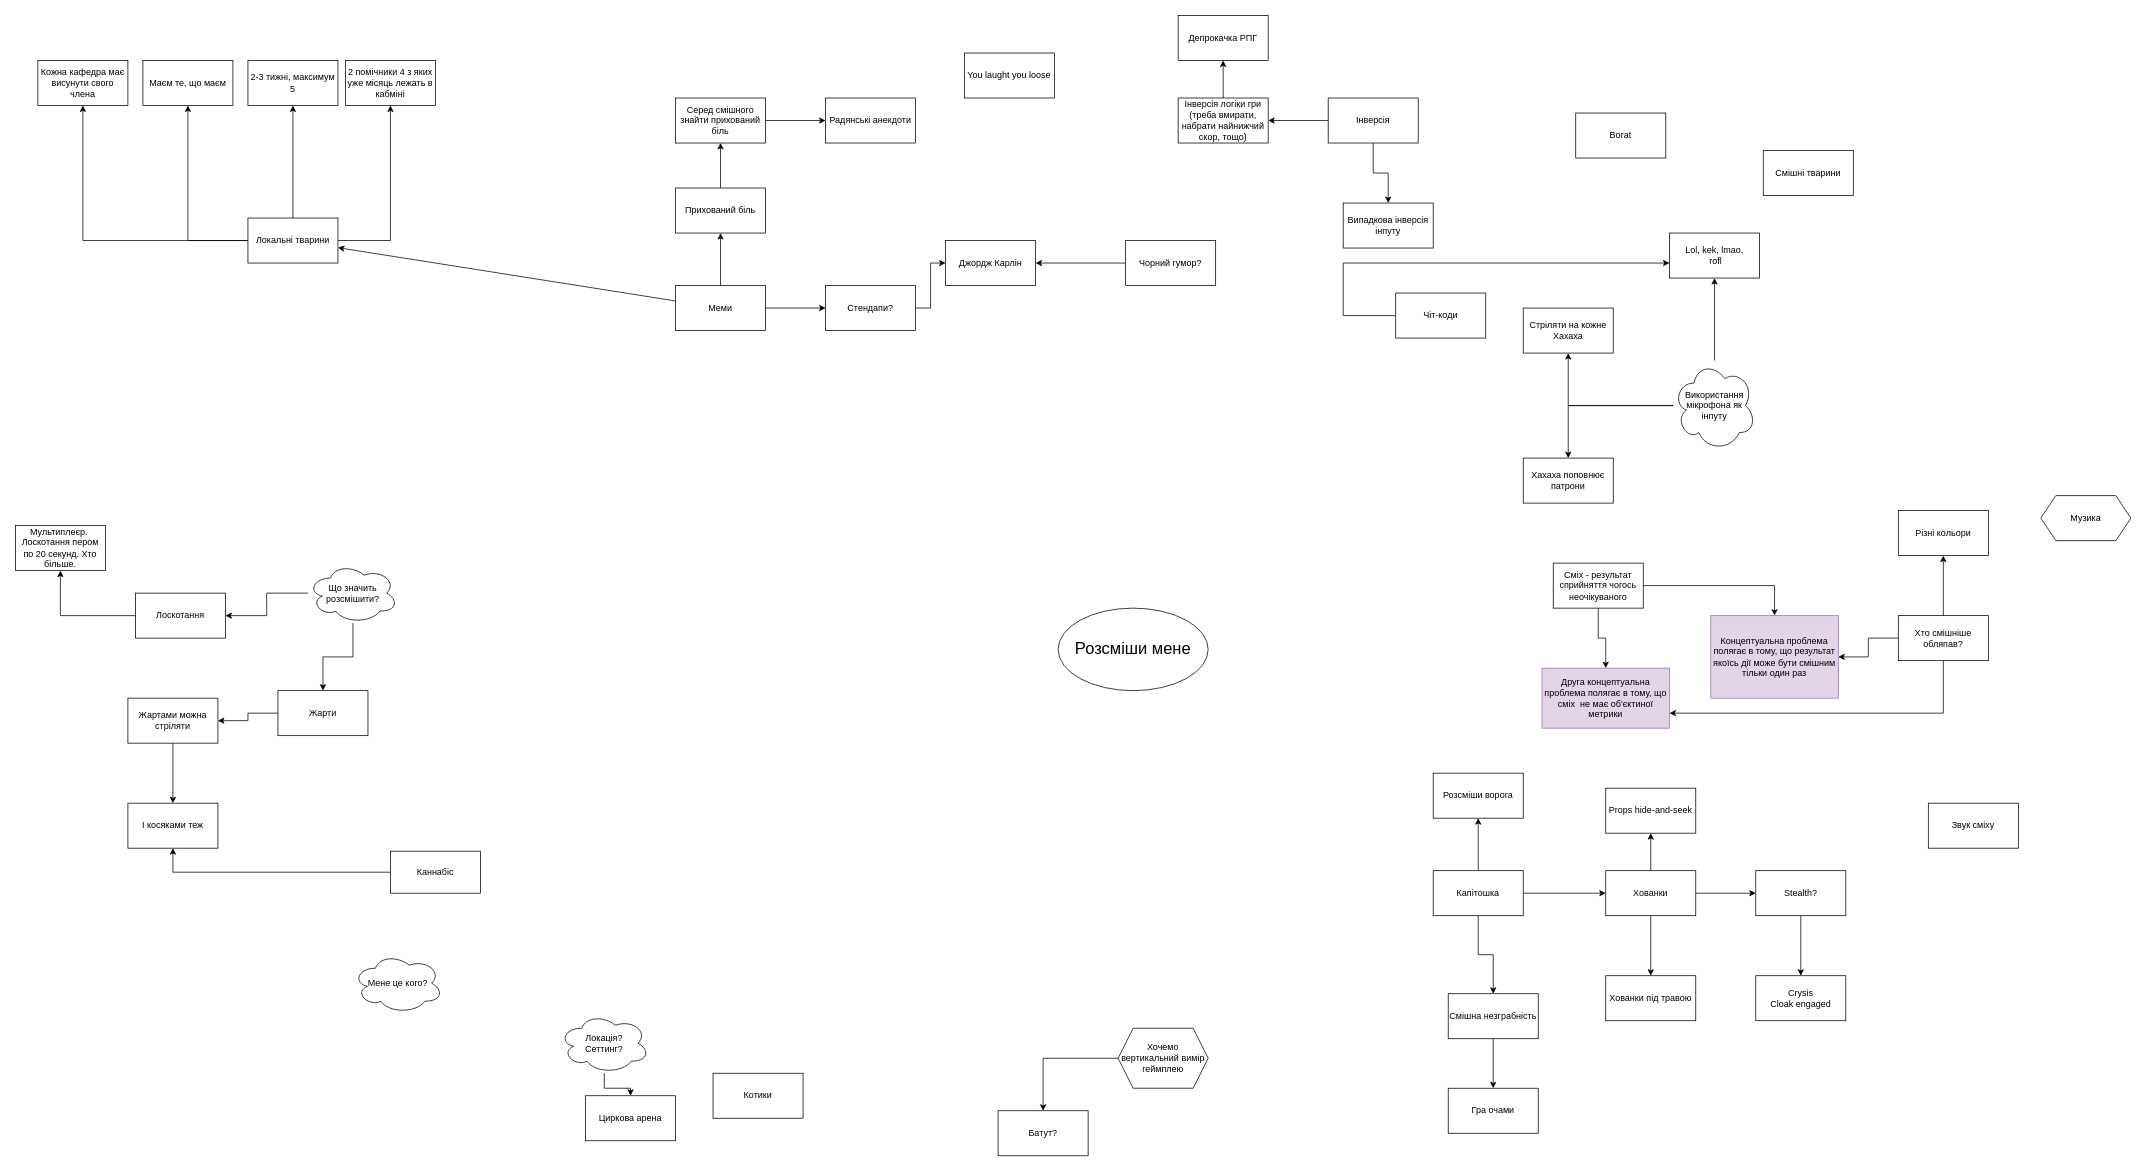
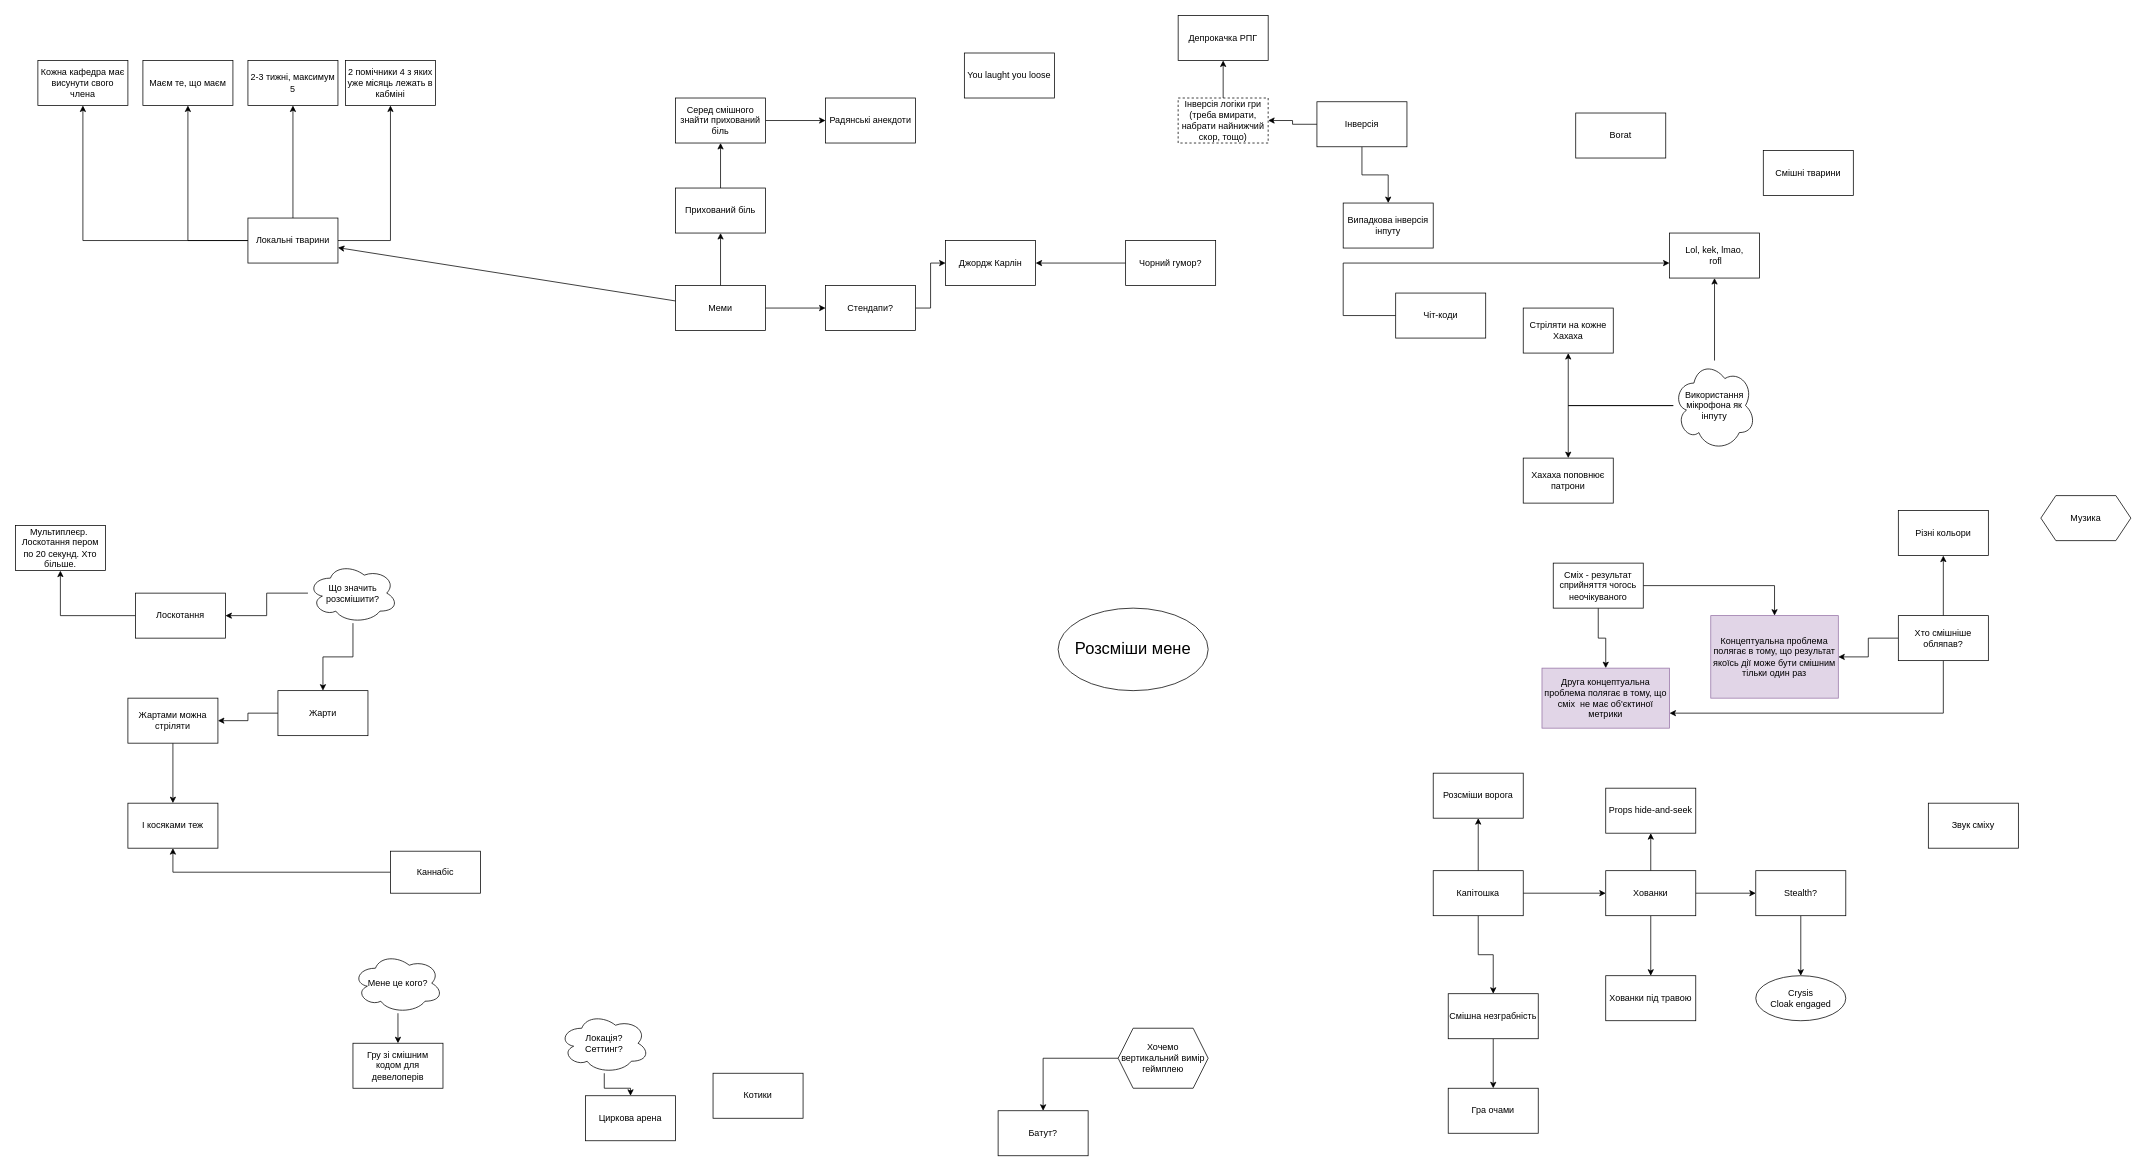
node "Інверсія логіки гри (треба вмирати, набрати найнижчий скор, тощо)": style solid -> dashed
node "Інверсія": moved (1373, 120) -> (1362, 124)
node "Crysis Cloak engaged": shape rectangle -> ellipse
edge "Мене це кого?" -> "Гру зі смішним кодом для девелоперів": added
node "Гру зі смішним кодом для девелоперів": added
